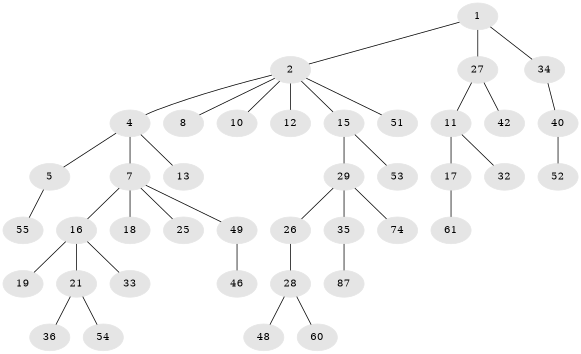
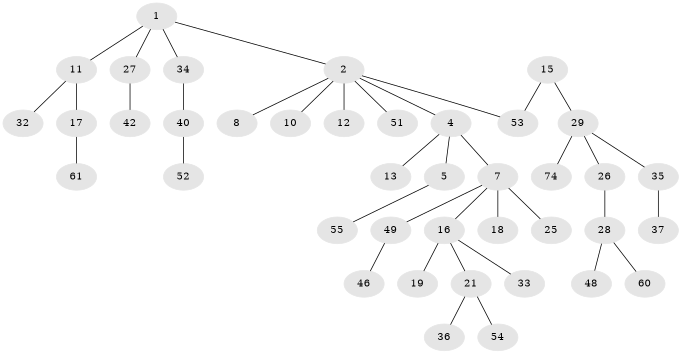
edge "2" -- "15": now "2" -- "53"
edge "27" -- "11": now "1" -- "11"
node "87": label "87" -> "37"
